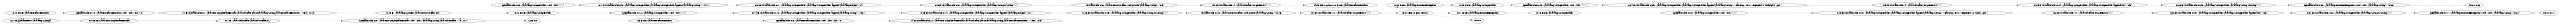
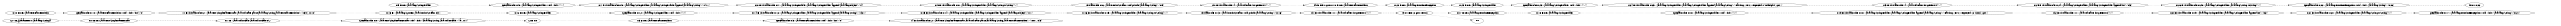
node "$r5 = new java.lang.StringBuilder": added
edge "$i1 = virtualinvoke r11.<java.util.Date: int getHours()>()" -> "$r22 = new java.lang.RuntimeException": now "if $i0 == 0 goto $r10 = new java.text.ParsePosition" -> "$r22 = new java.lang.RuntimeException"
node "throw $r17": removed
node "return": label "return" -> "out"
